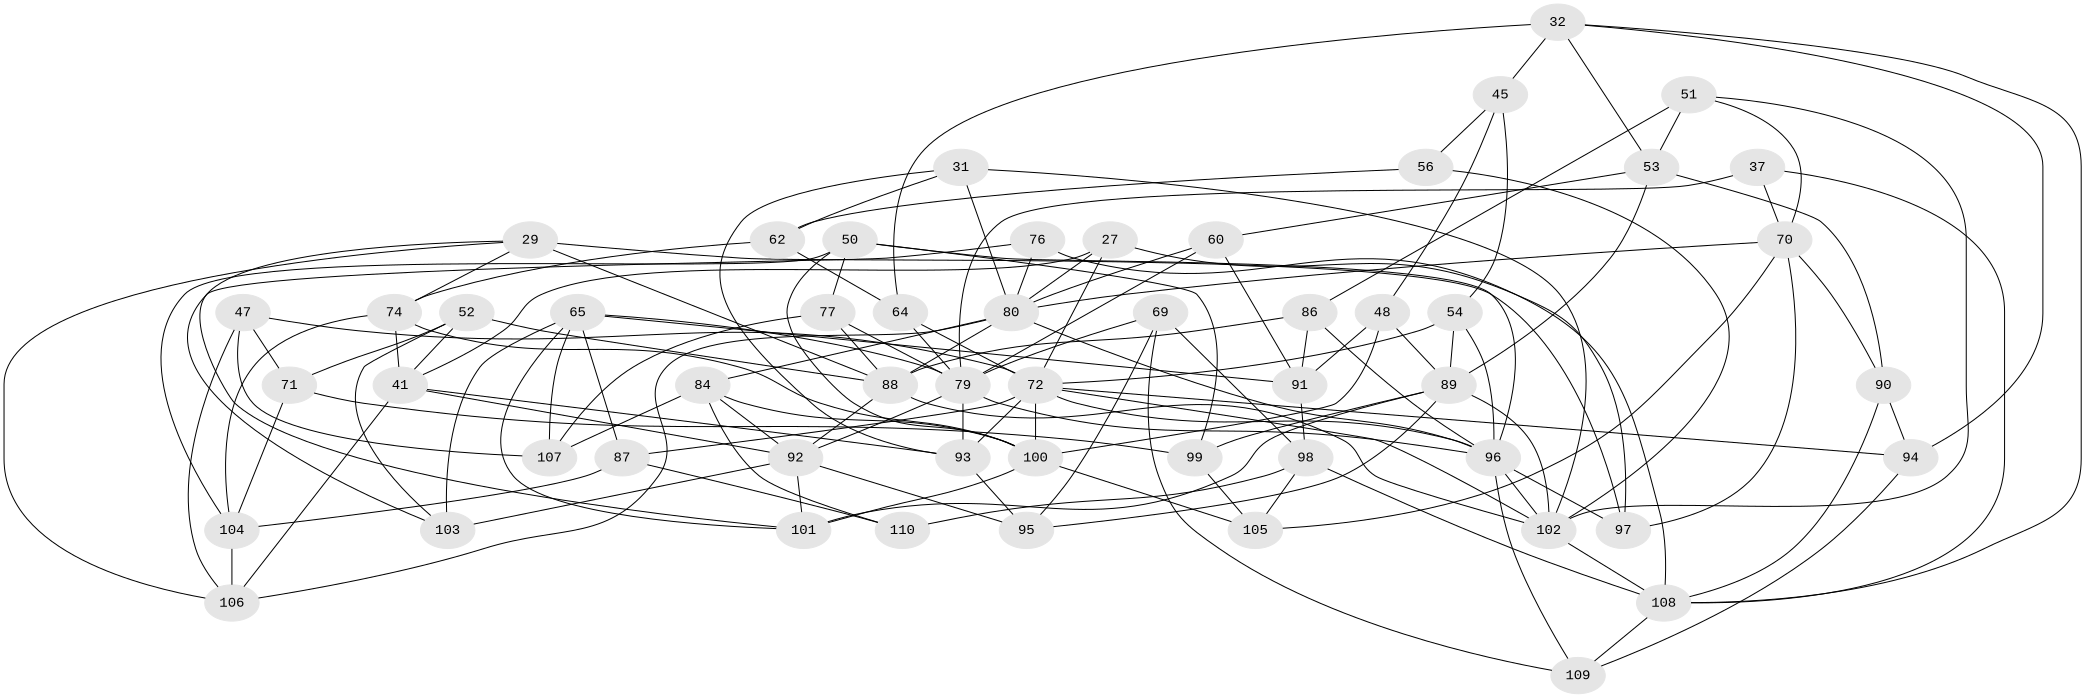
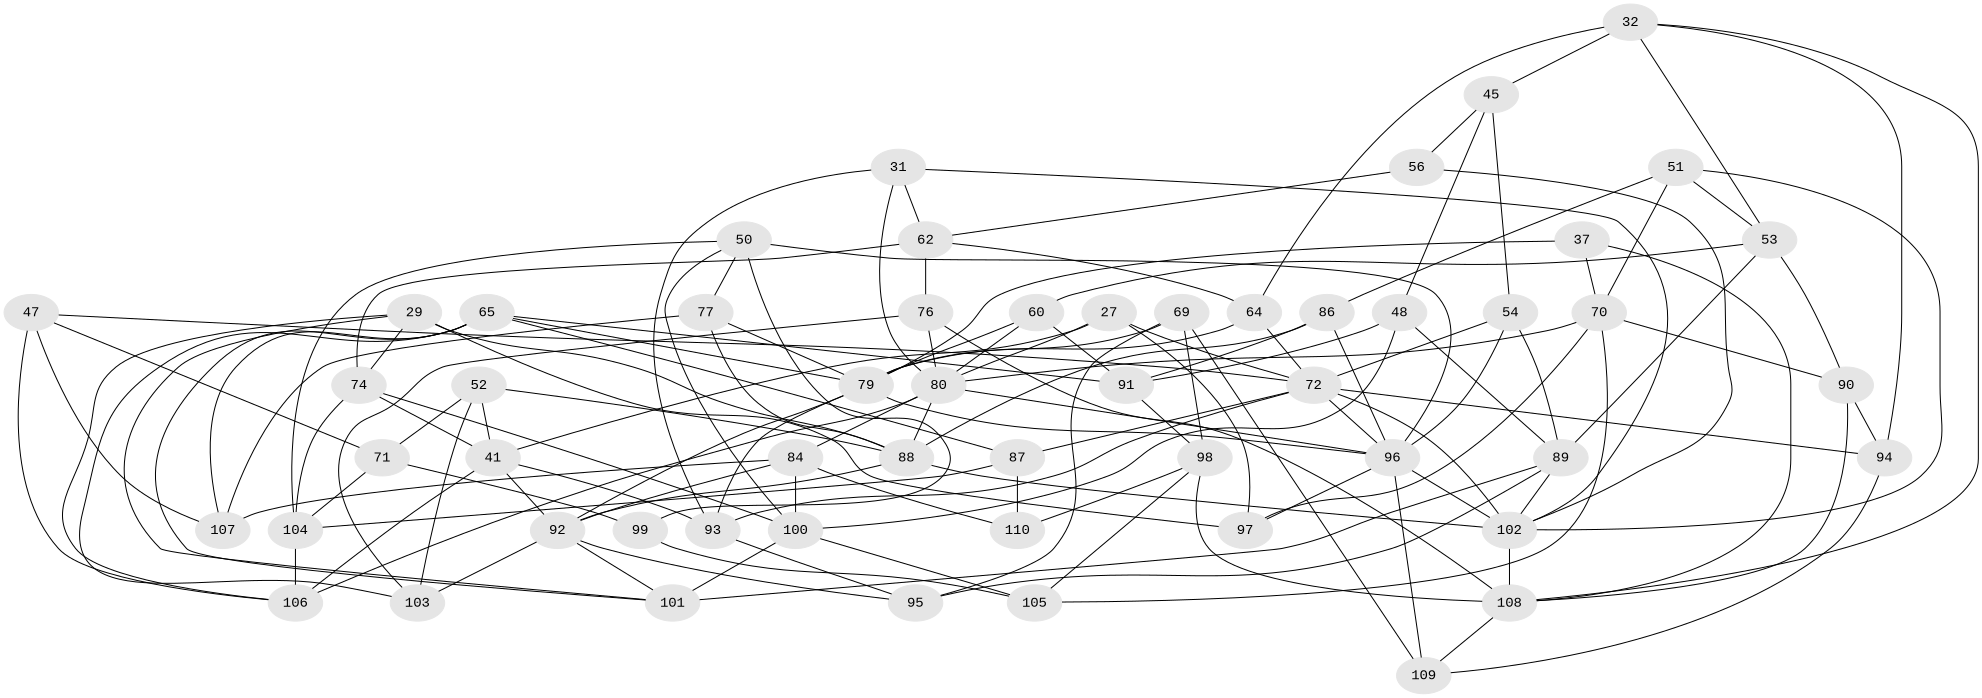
edge "62" -- "76": added
edge "89" -- "99": removed
edge "72" -- "100": removed
